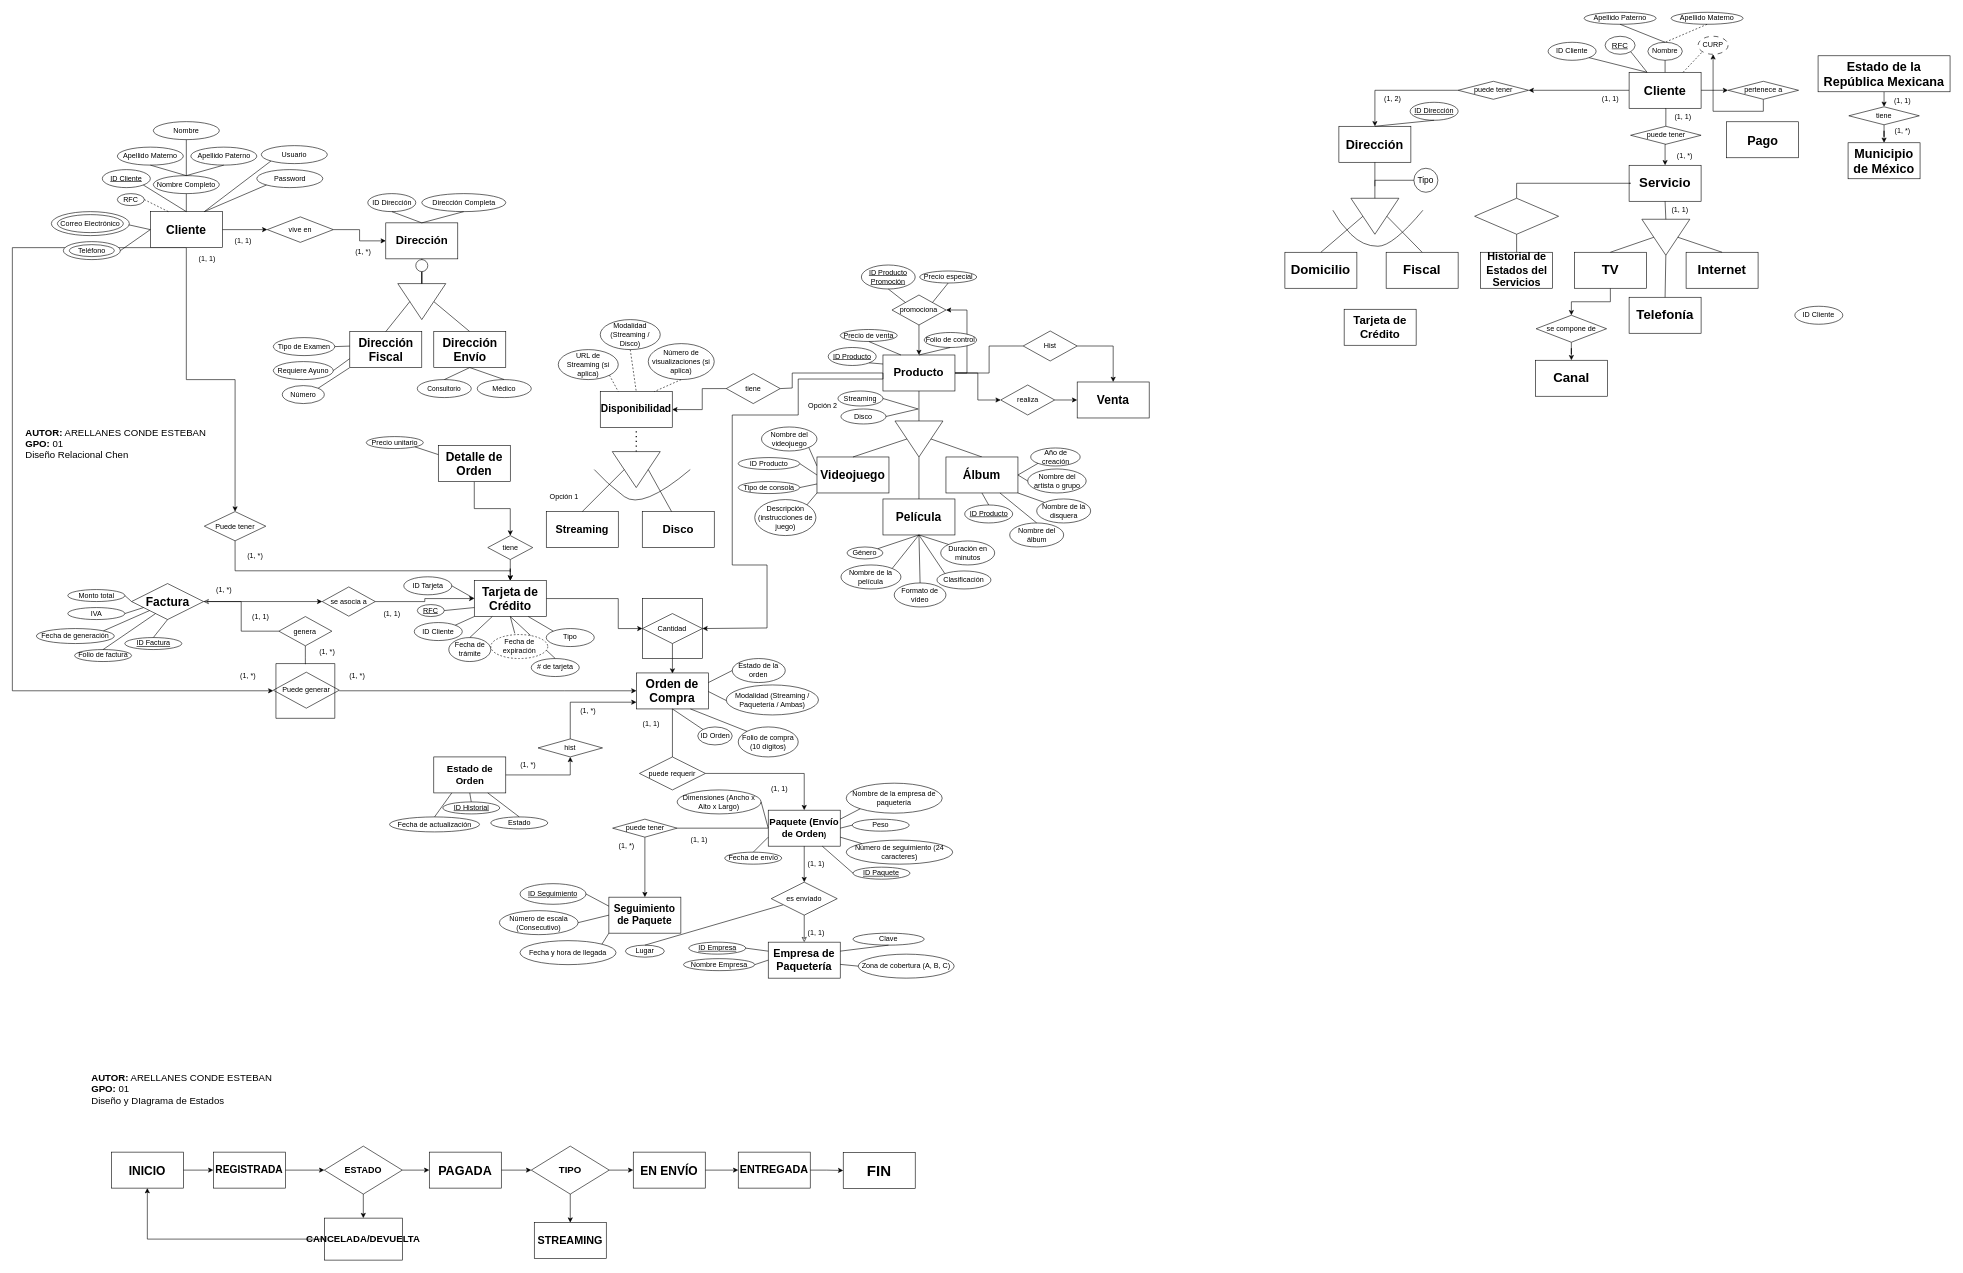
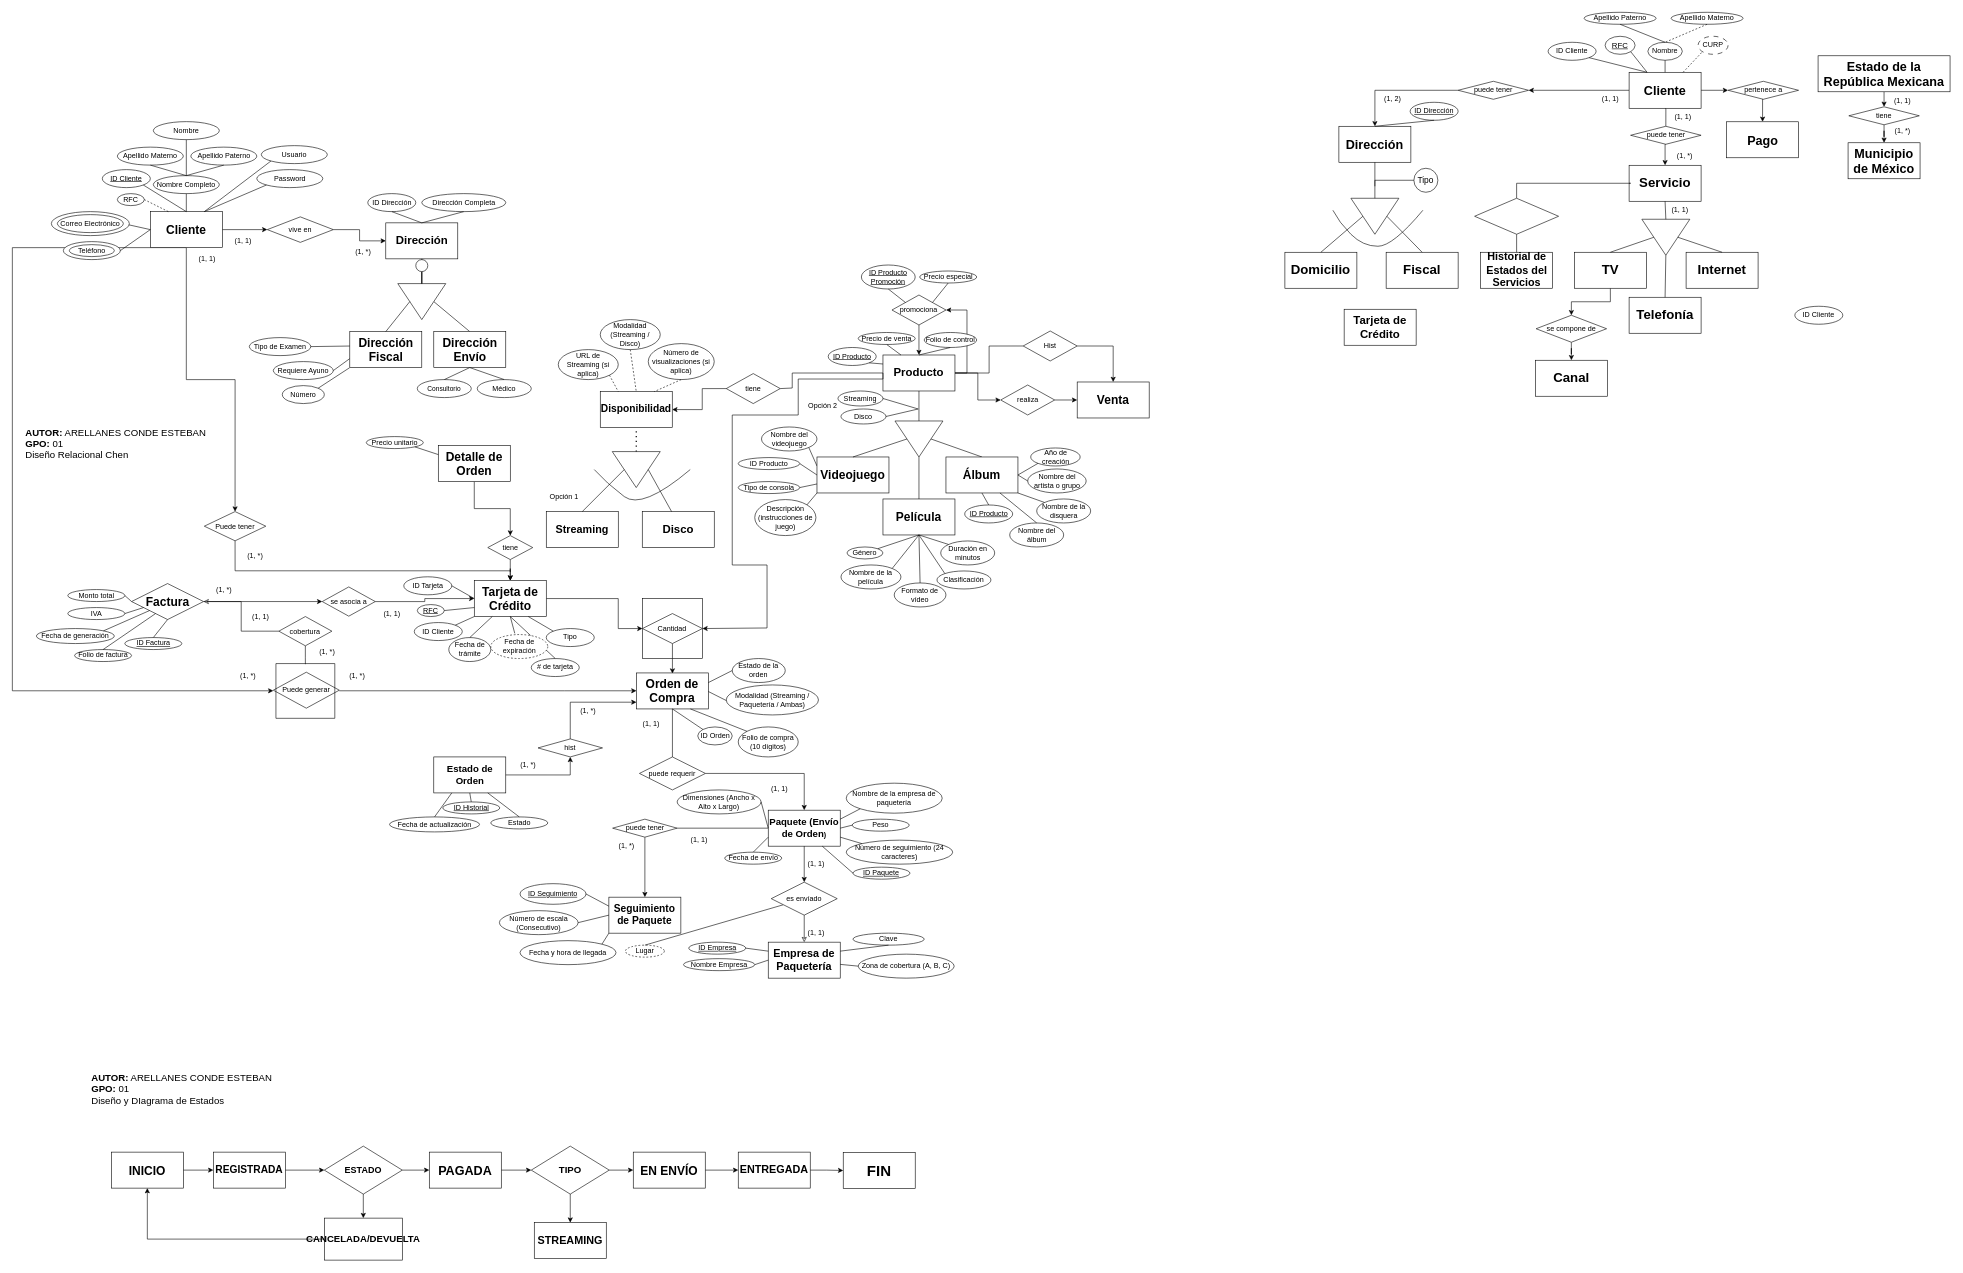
edge "pertenece a" -> "CURP": now "pertenece a" -> "Pago"
node "Precio de venta": moved (869, 336) -> (887, 339)
node "Tipo de Examen": moved (304, 347) -> (280, 347)
node "genera": label "genera" -> "cobertura"
node "Lugar": style solid -> dashed
